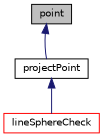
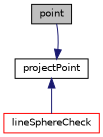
edge "projectPoint" -> "point": reversed
